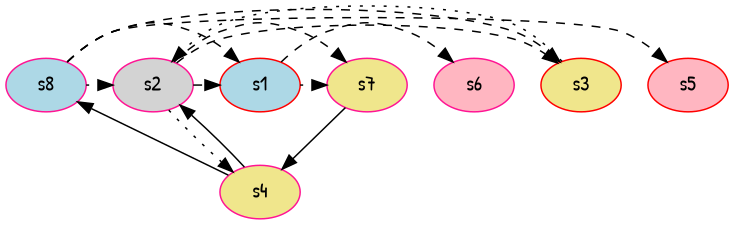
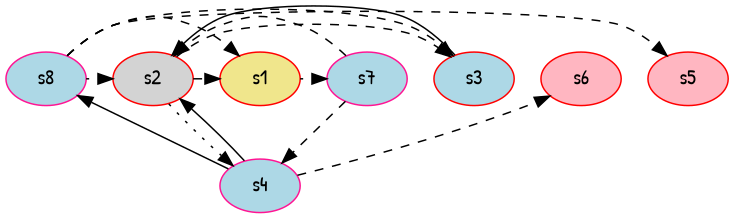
edge "s3" -> "s2": style dotted -> solid
edge "s2" -> "s7": reversed
edge "s1" -> "s6": now "s4" -> "s6"
node "s2": color deeppink -> red
node "s1": fillcolor lightblue -> khaki
node "s7": fillcolor khaki -> lightblue
node "s6": color deeppink -> red
node "s3": fillcolor khaki -> lightblue
edge "s7" -> "s4": style solid -> dashed
node "s4": fillcolor khaki -> lightblue
